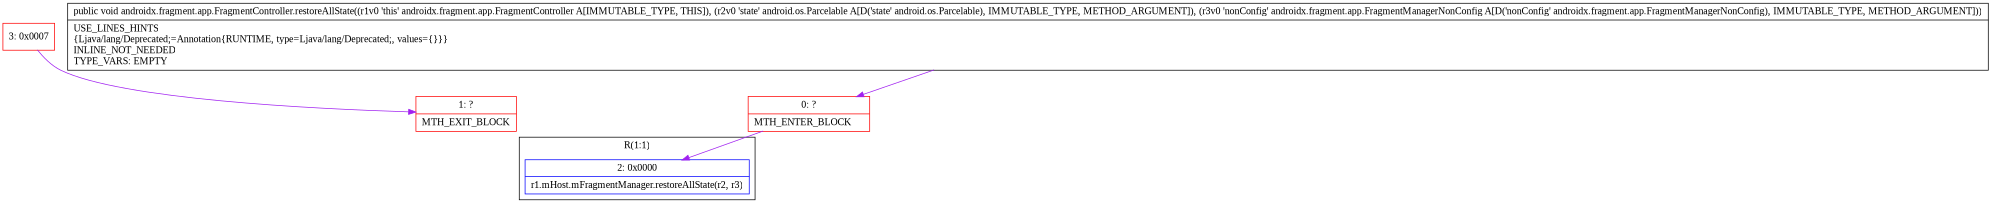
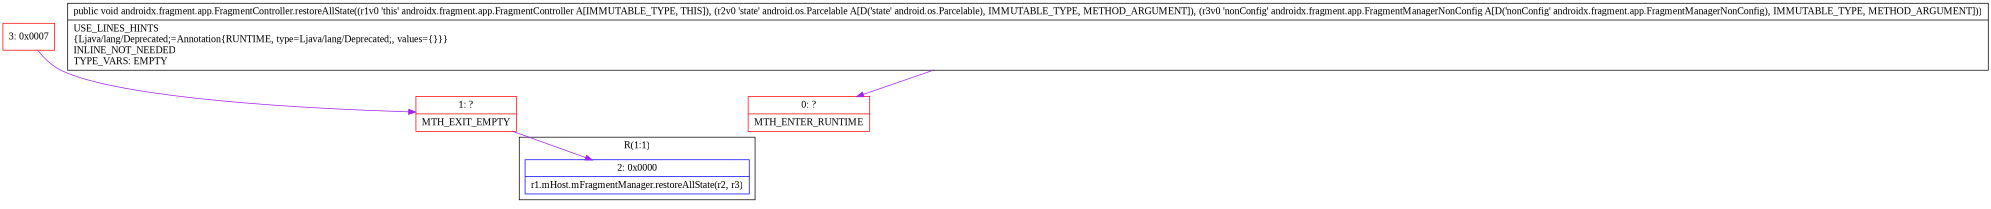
node "1: ?": text "MTH_EXIT_BLOCK" -> "MTH_EXIT_EMPTY"
node "0: ?": text "MTH_ENTER_BLOCK" -> "MTH_ENTER_RUNTIME"
edge "0: ?" -> "2: 0x0000": now "1: ?" -> "2: 0x0000"
